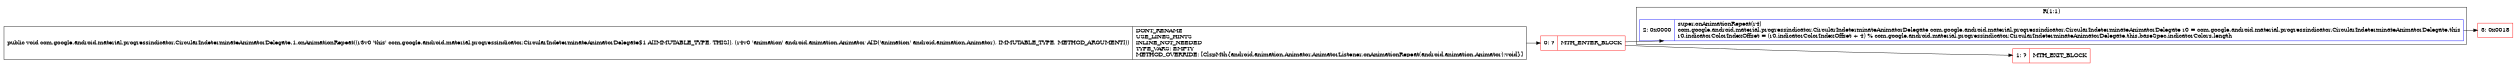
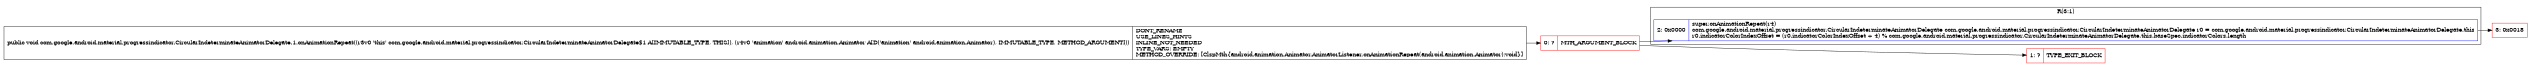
cluster "R(1:1)": label "R(1:1)" -> "R(3:1)"
node "0: ?": text "MTH_ENTER_BLOCK" -> "MTH_ARGUMENT_BLOCK"
node "1: ?": text "MTH_EXIT_BLOCK" -> "TYPE_EXIT_BLOCK"
